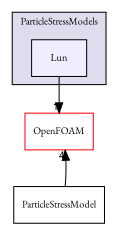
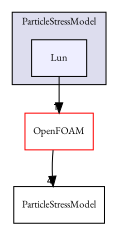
cluster "ParticleStressModels": label "ParticleStressModels" -> "ParticleStressModel"
edge "ParticleStressModel" -> "OpenFOAM": reversed
